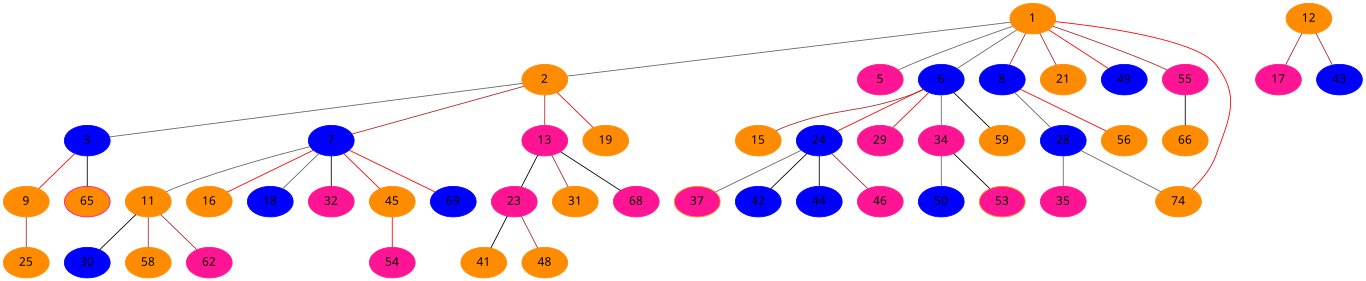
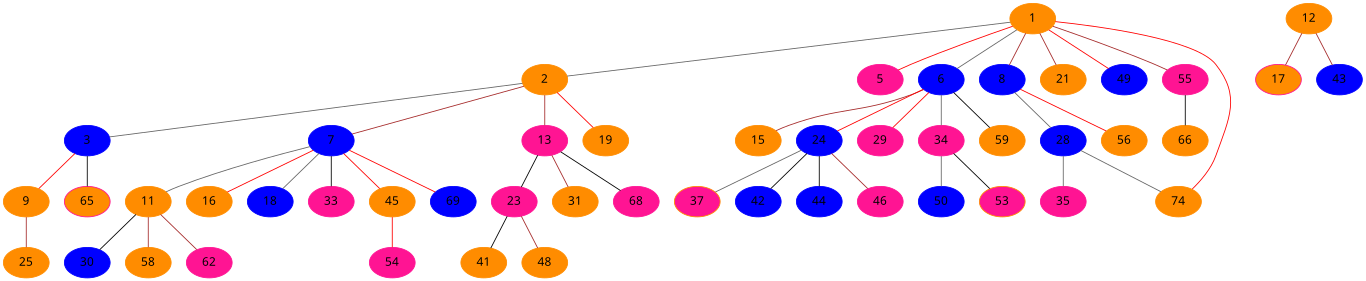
edge "1" -- "5": color gray40 -> red
node "17": fillcolor deeppink -> darkorange
node "32": label "32" -> "33"
